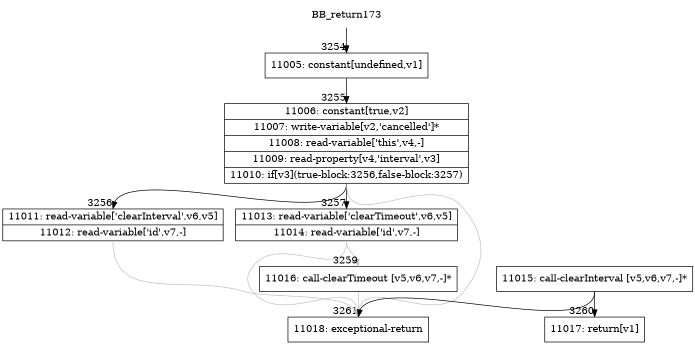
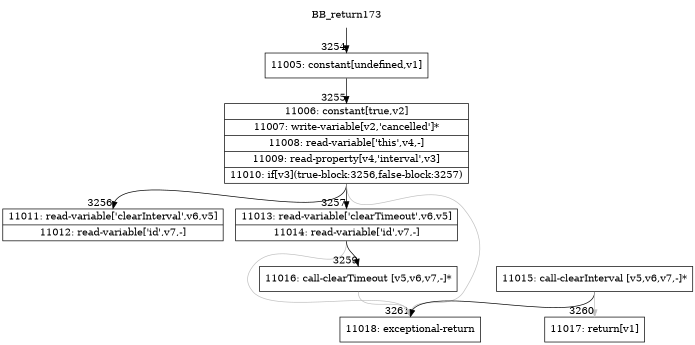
edge "11013: read-variable['clearTimeout',v6,v5]" -> "11016: call-clearTimeout [v5,v6,v7,-]*": color gray -> black
edge "11011: read-variable['clearInterval',v6,v5]" -> "11018: exceptional-return": removed
edge "11015: call-clearInterval [v5,v6,v7,-]*" -> "11017: return[v1]": color black -> gray
